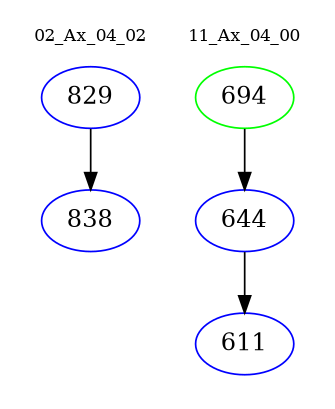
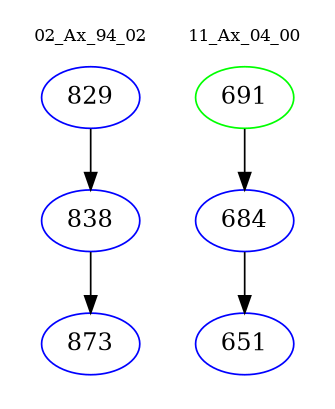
cluster "02_Ax_04_02": label "02_Ax_04_02" -> "02_Ax_94_02"
node "694": label "694" -> "691"
node "644": label "644" -> "684"
node "873": added
node "611": label "611" -> "651"
